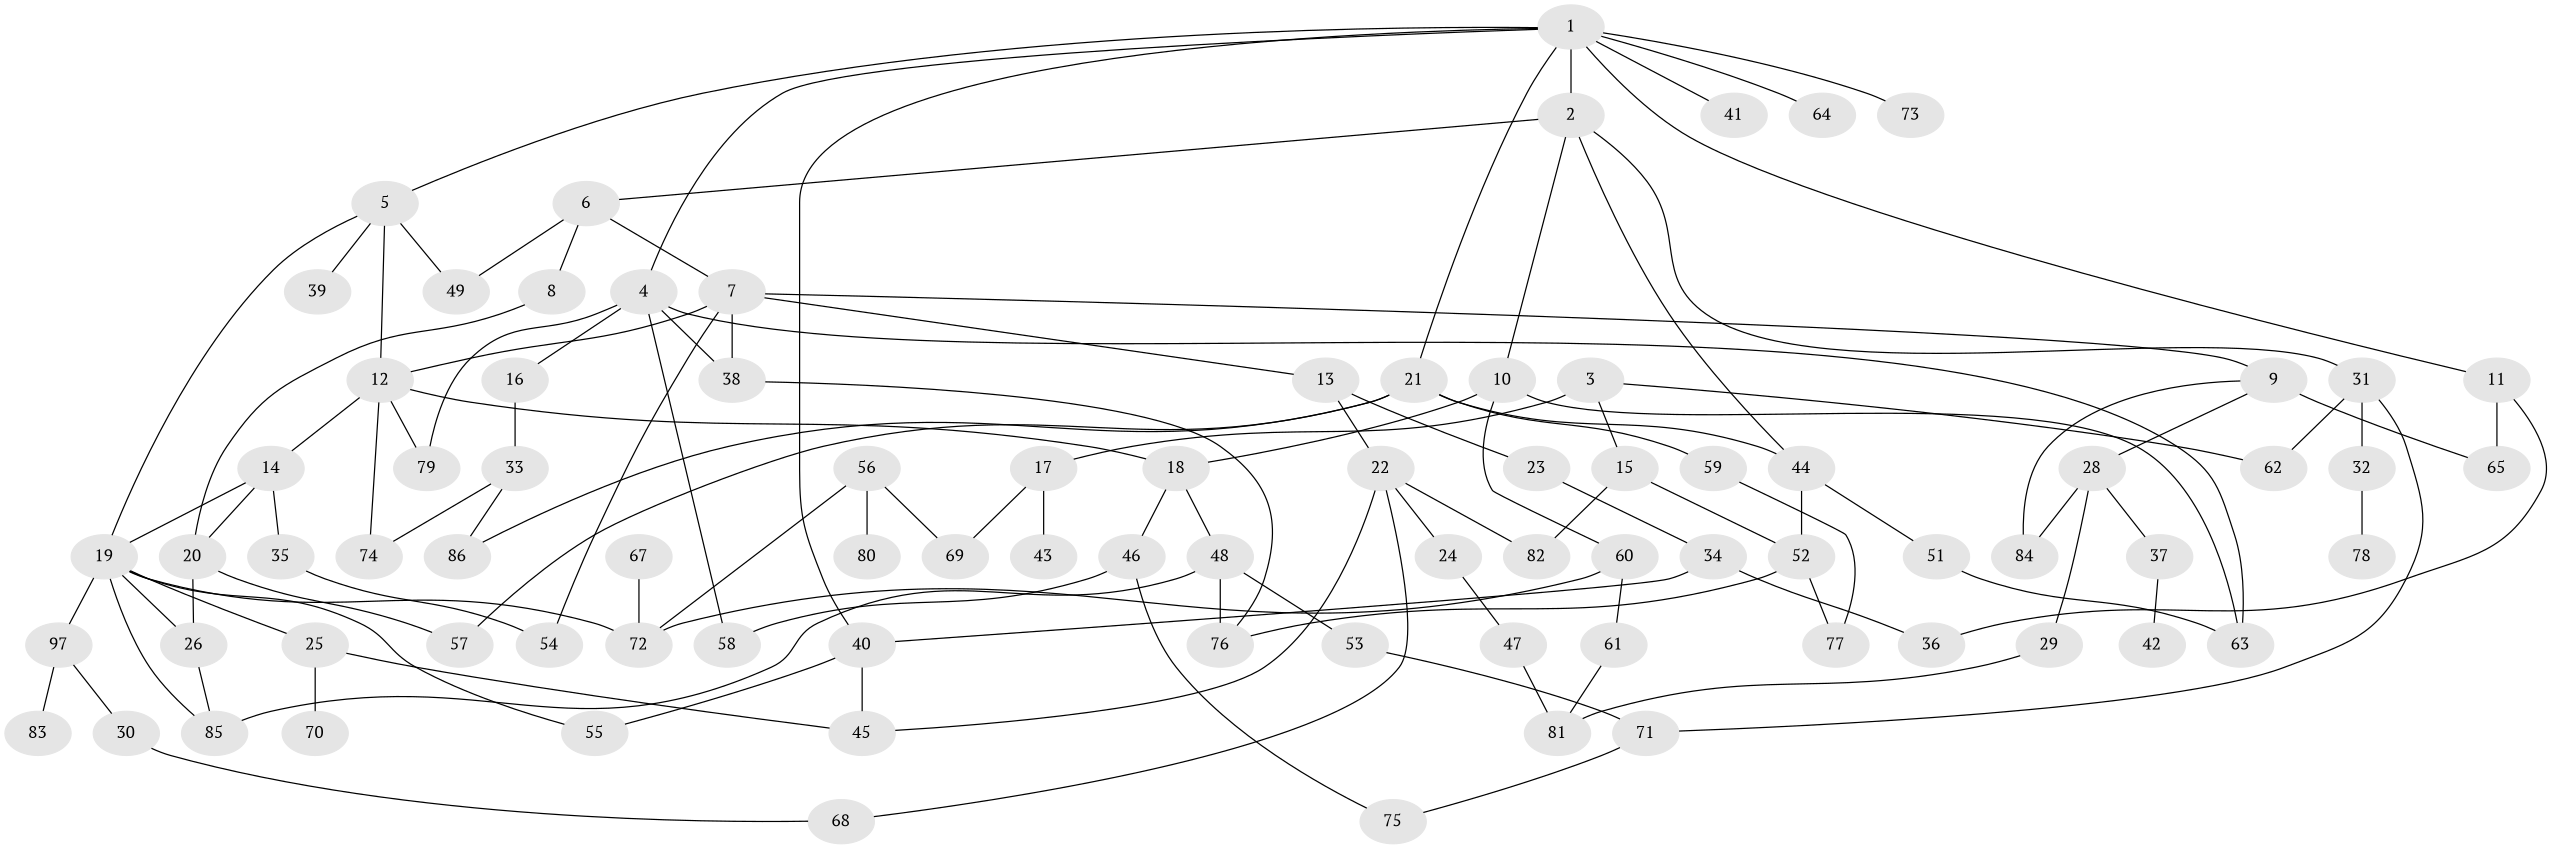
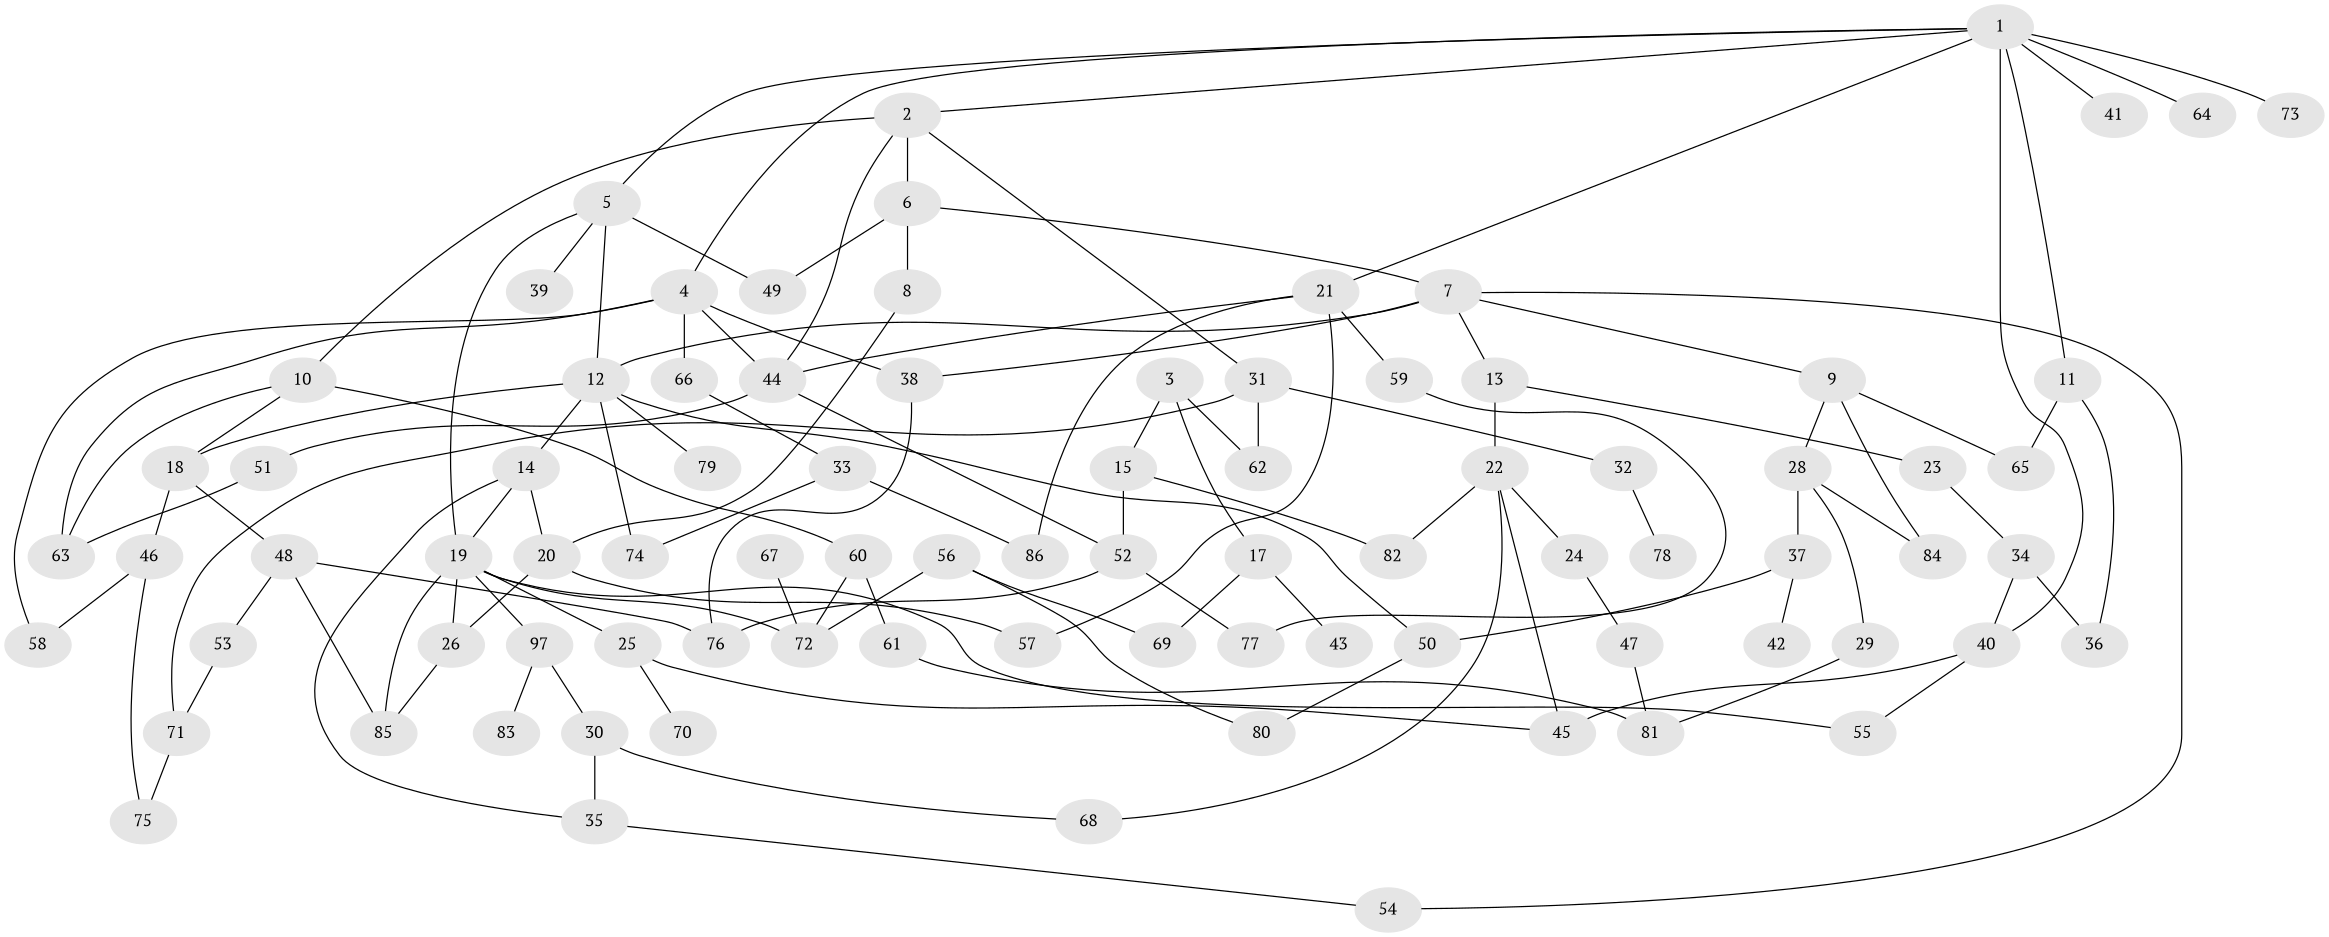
edge "4" -- "79": now "4" -- "44"
node "16": label "16" -> "66"
node "50": added
edge "30" -- "35": added
